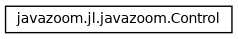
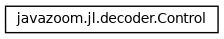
node "javazoom.jl.javazoom.Control": label "javazoom.jl.javazoom.Control" -> "javazoom.jl.decoder.Control"
